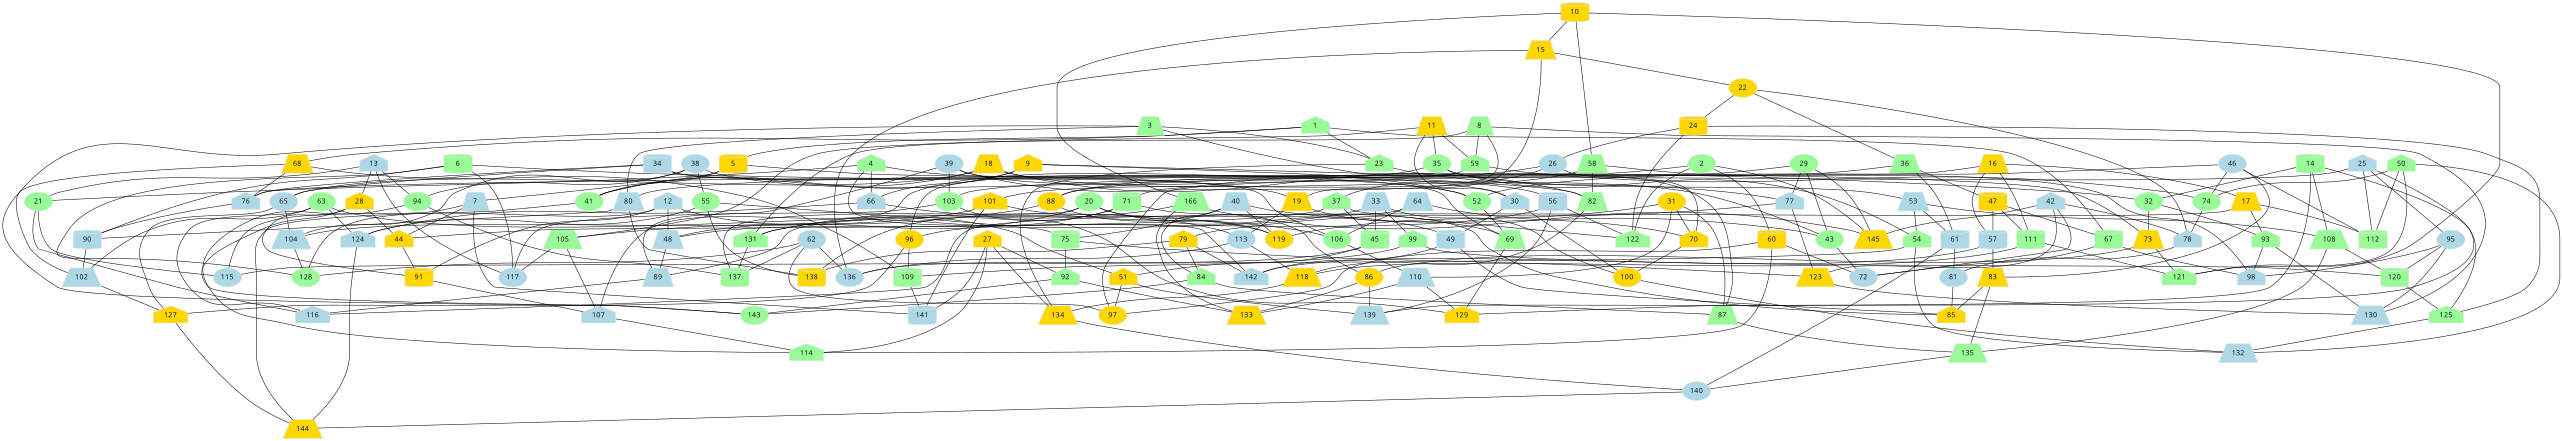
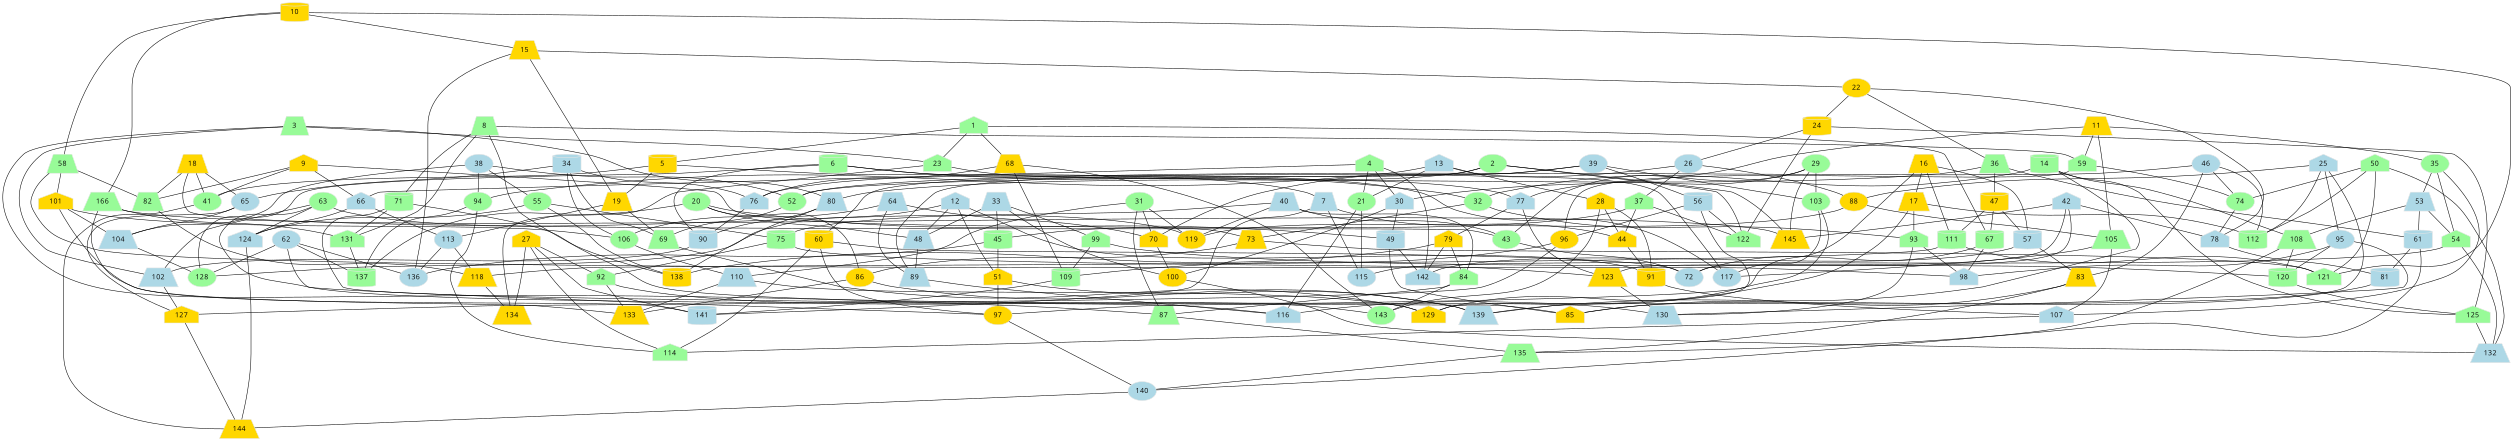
node "31": fillcolor gold -> palegreen
node "81": shape ellipse -> cylinder
edge "134" -- "140": now "97" -- "140"
